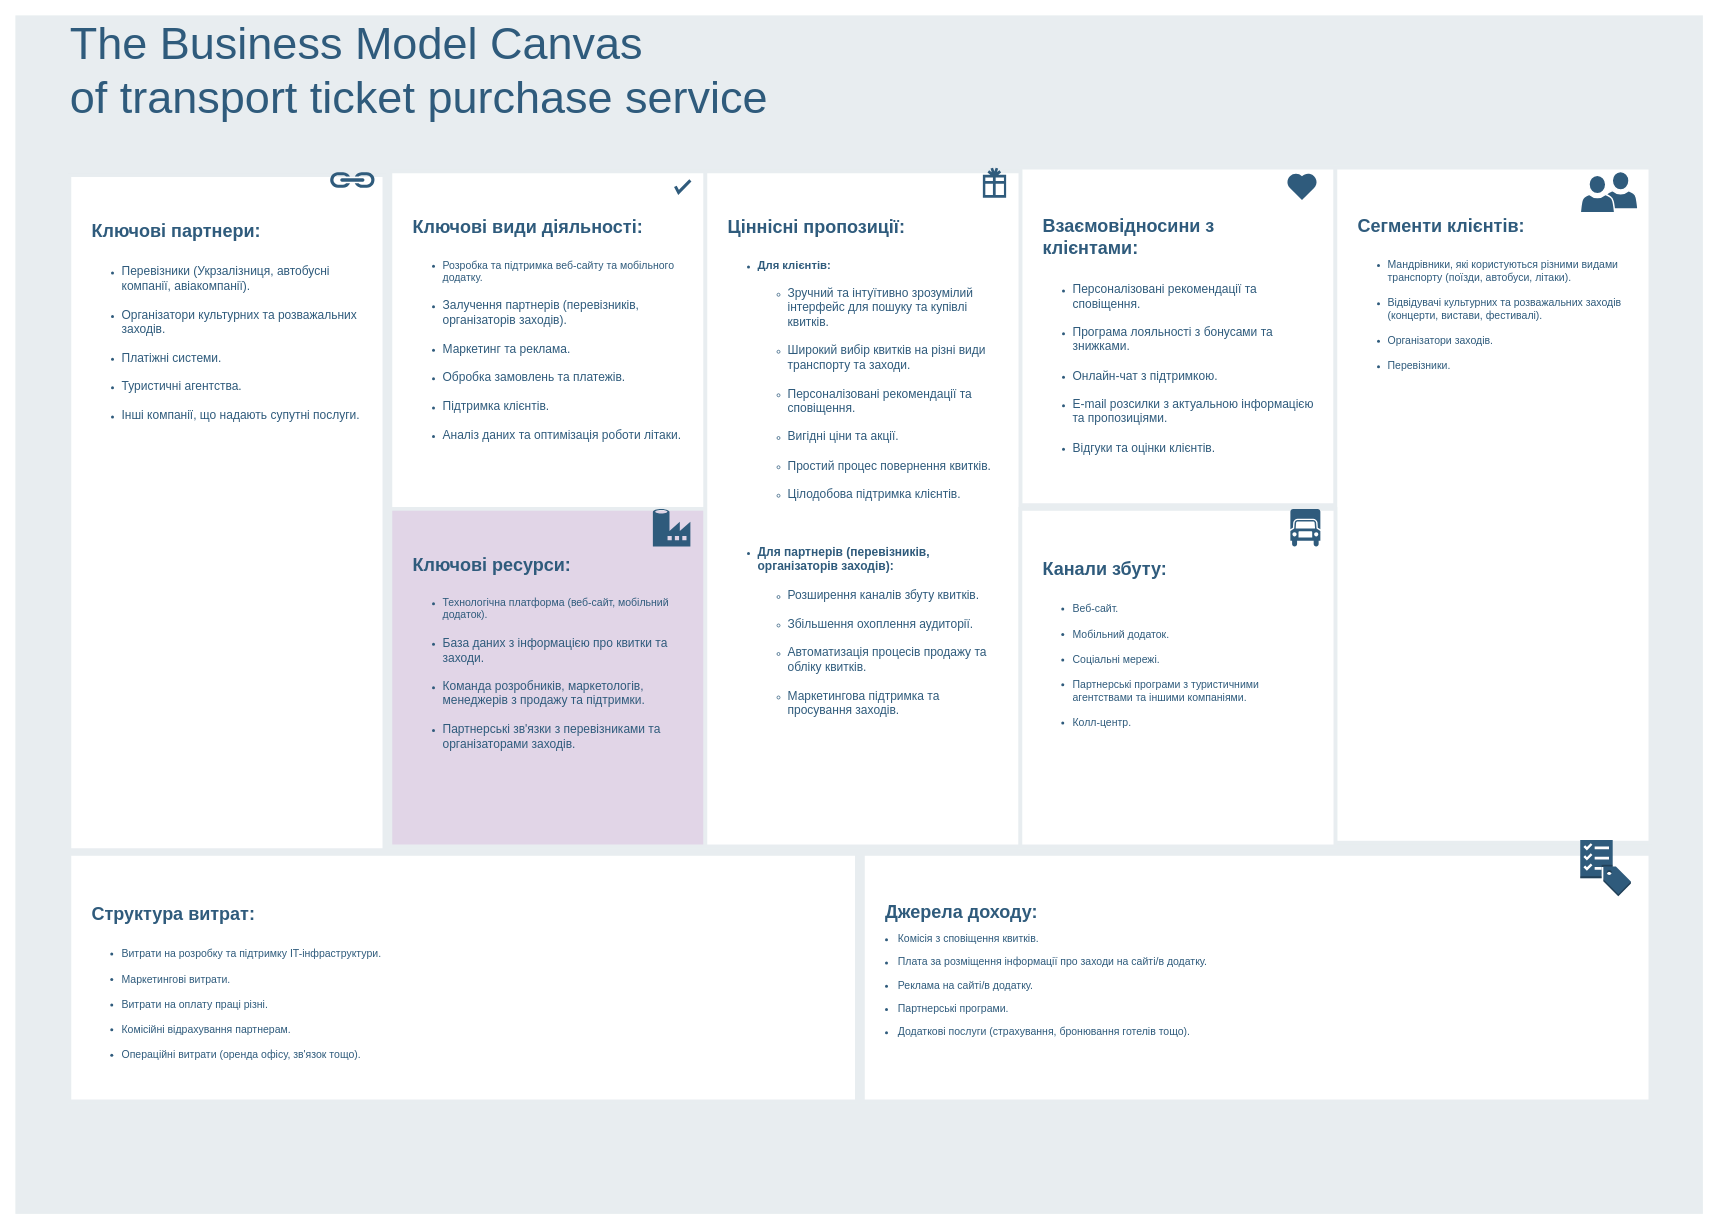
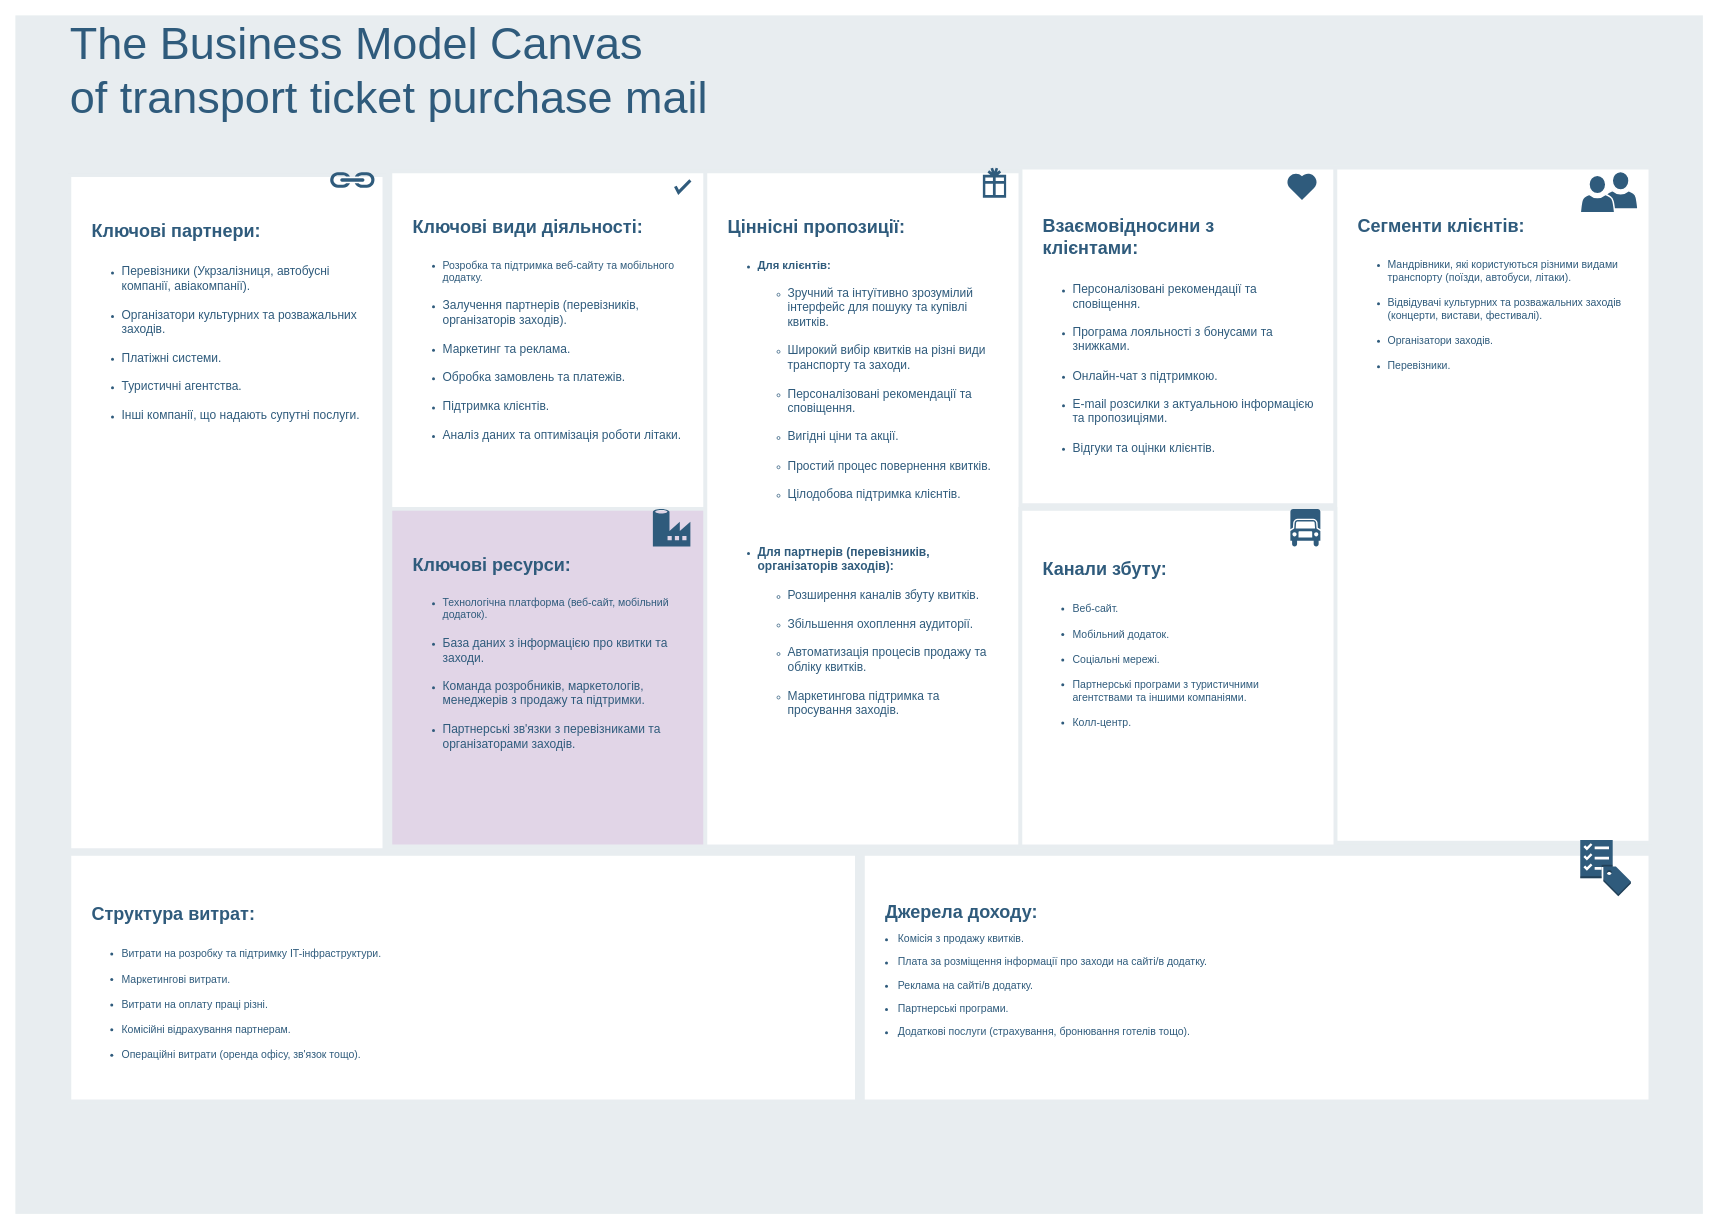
node "The Business Model Canvas of transport ticket purchase service": label "The Business Model Canvas of transport ticket purchase service" -> "The Business Model Canvas of transport ticket purchase mail"
node "Джерела доходу: Комісія з сповіщення квитків. Плата за розміщення інформації про заходи на сайті/в додатку. Реклама на сайті/в додатку. Партнерські програми. Додаткові послуги (страхування, бронювання готелів тощо).": label "Джерела доходу: Комісія з сповіщення квитків. Плата за розміщення інформації про заходи на сайті/в додатку. Реклама на сайті/в додатку. Партнерські програми. Додаткові послуги (страхування, бронювання готелів тощо)." -> "Джерела доходу: Комісія з продажу квитків. Плата за розміщення інформації про заходи на сайті/в додатку. Реклама на сайті/в додатку. Партнерські програми. Додаткові послуги (страхування, бронювання готелів тощо)."
